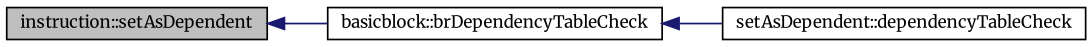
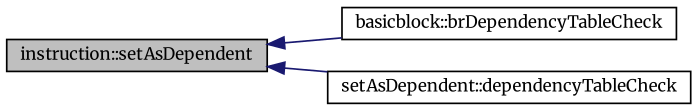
edge "setAsDependent::dependencyTableCheck" -> "basicblock::brDependencyTableCheck": now "setAsDependent::dependencyTableCheck" -> "instruction::setAsDependent"
